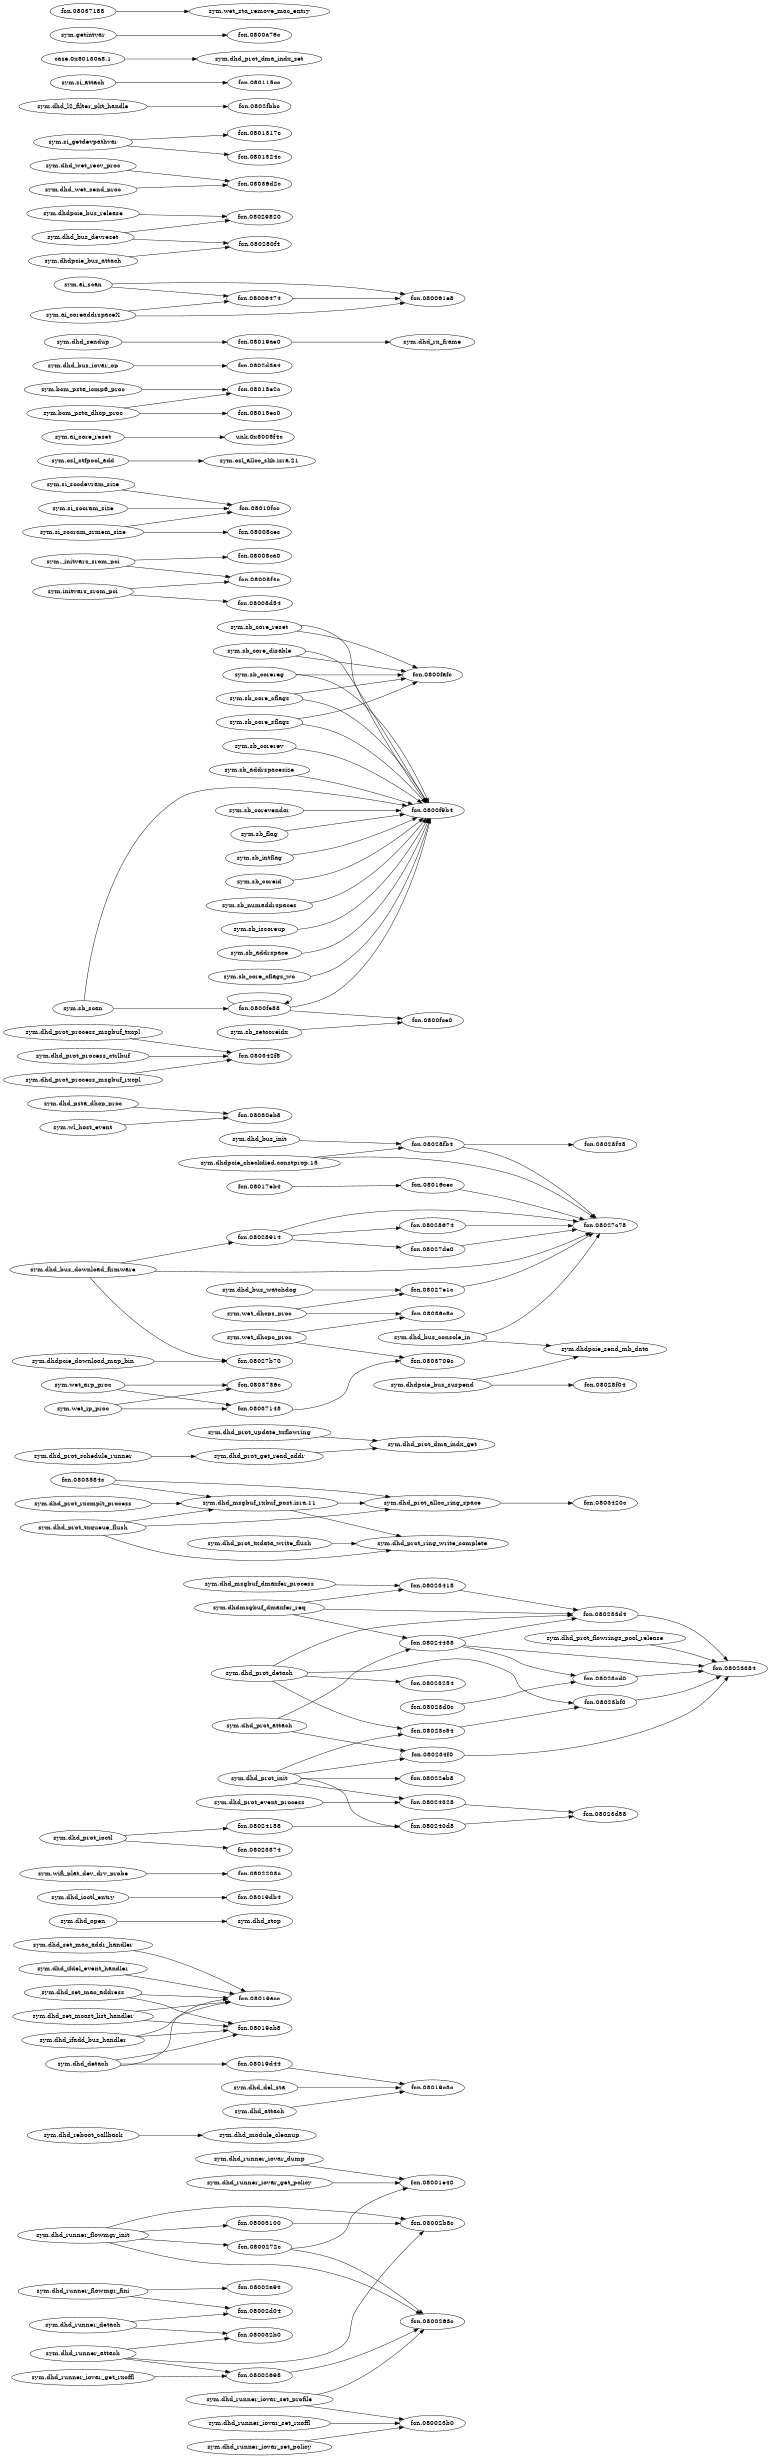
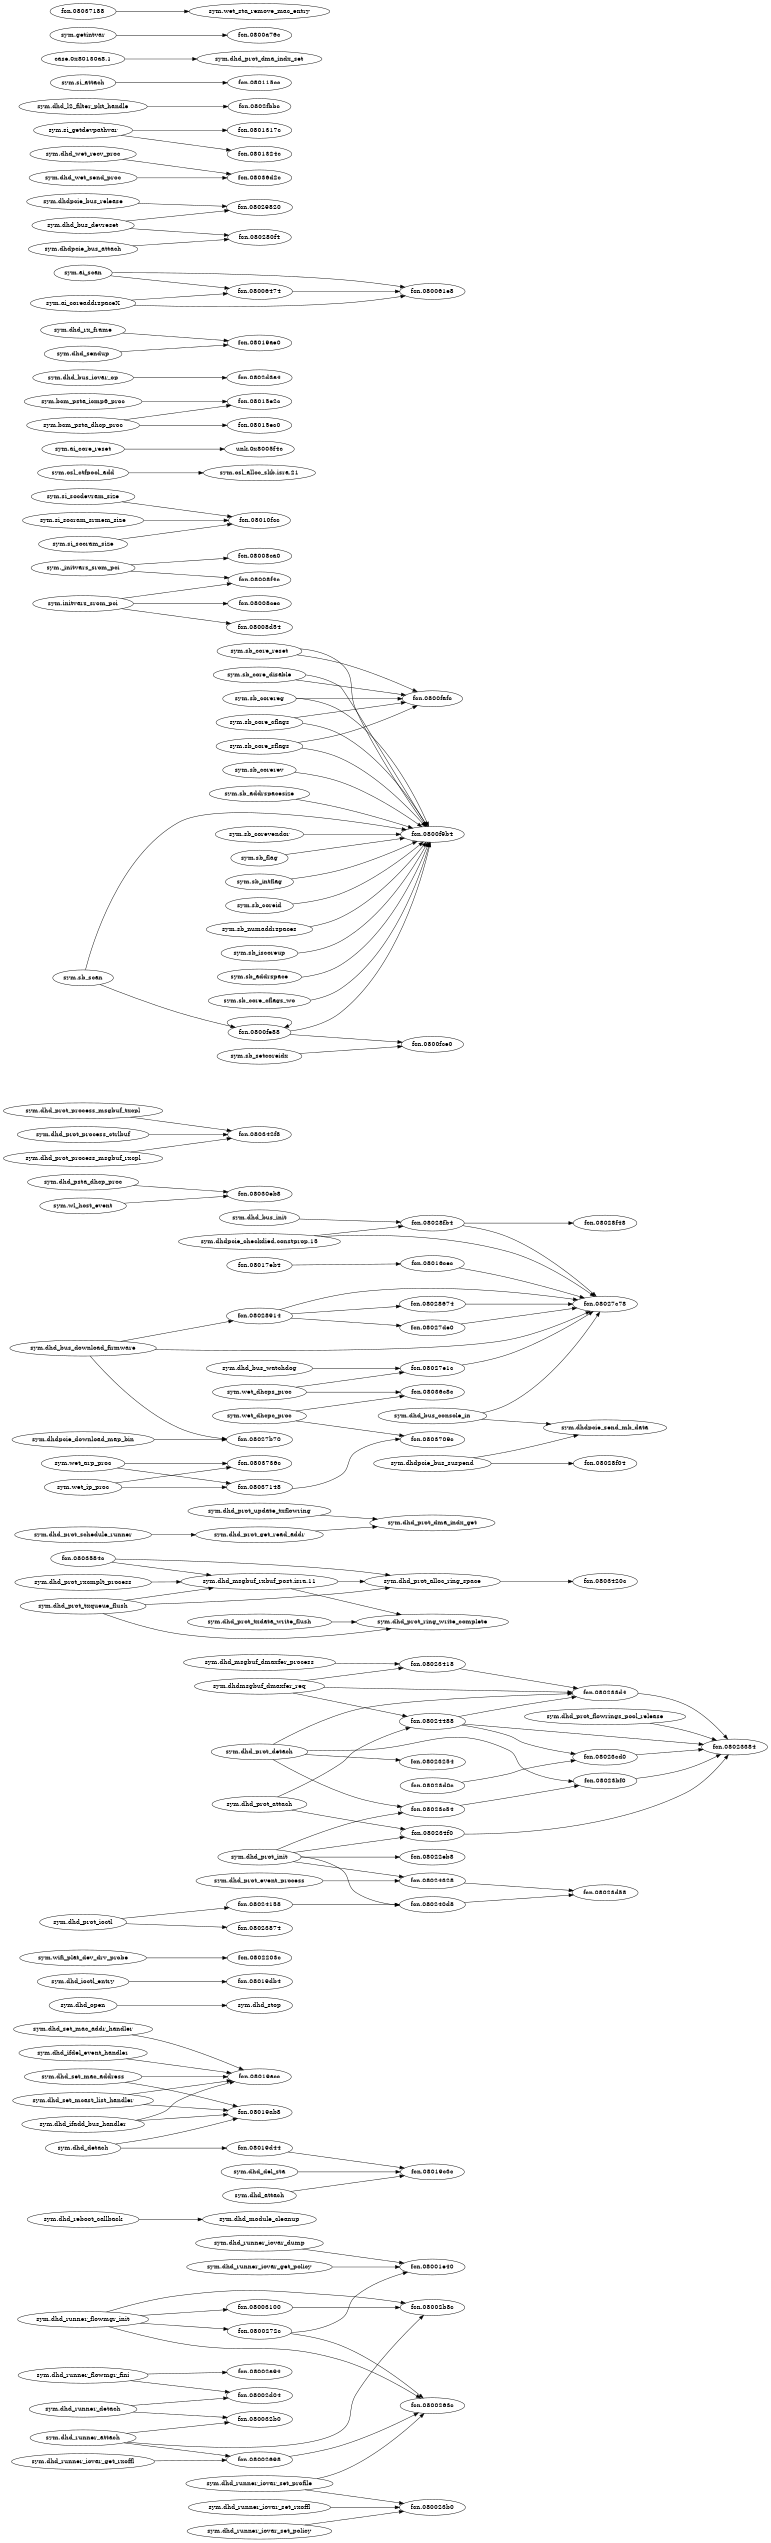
edge "fcn.08019ae0" -> "sym.dhd_rx_frame": reversed
edge "sym.si_socram_srmem_size" -> "fcn.08008cec": now "sym.initvars_srom_pci" -> "fcn.08008cec"
edge "sym.dhd_detach" -> "fcn.08019acc": removed
